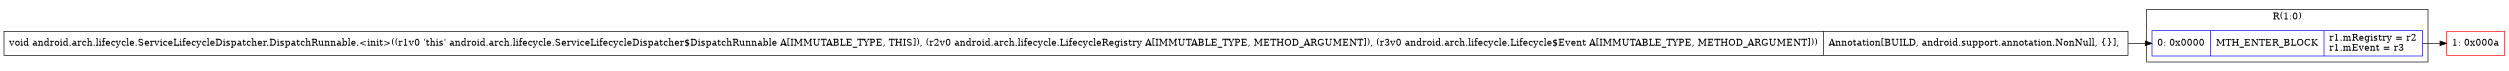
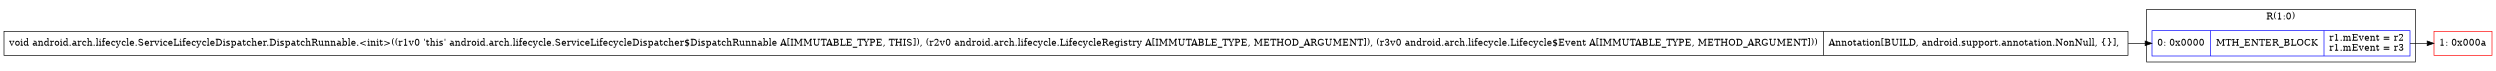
node "0: 0x0000": text "r1.mRegistry = r2" -> "r1.mEvent = r2"
